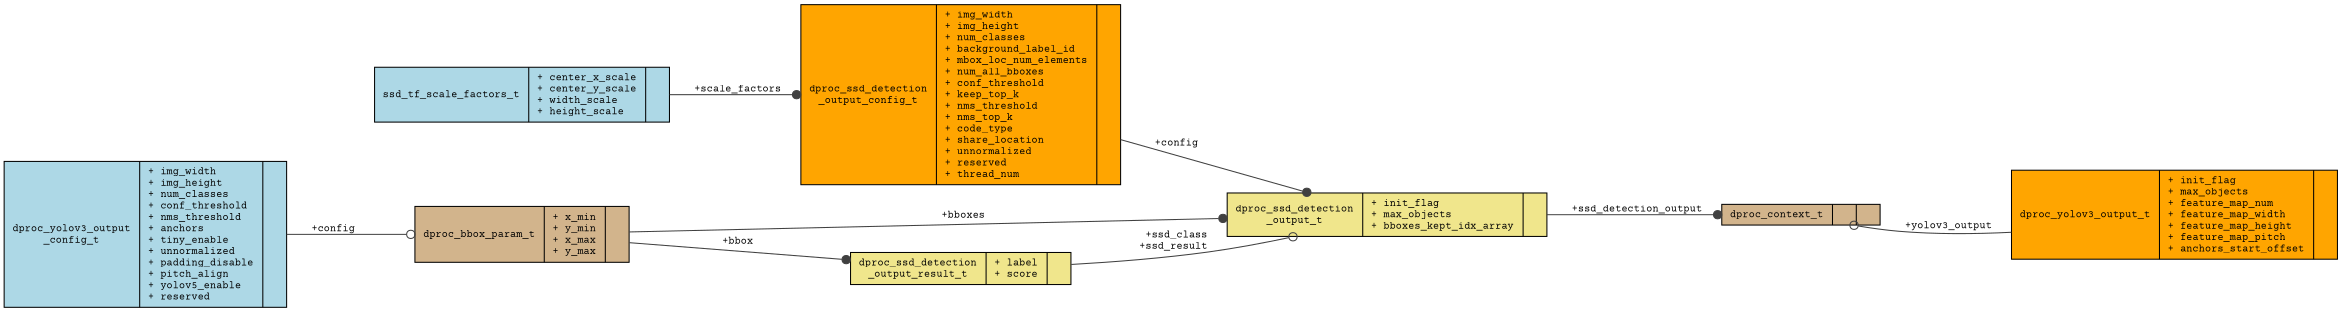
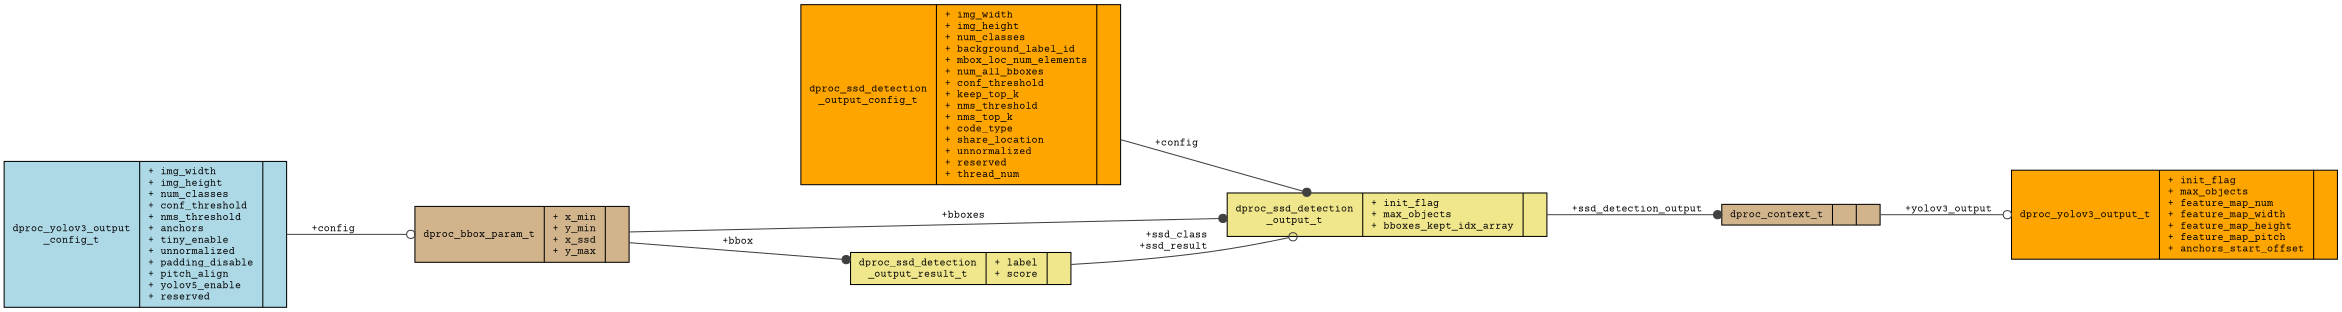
node "ssd_tf_scale_factors_t": removed
edge "dproc_yolov3_output_t" -> "dproc_context_t": reversed
node "dproc_bbox_param_t": text "+ x_max" -> "+ x_ssd"
